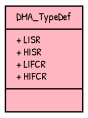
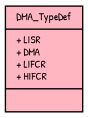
node "DMA_TypeDef": text "+ HISR" -> "+ DMA"
